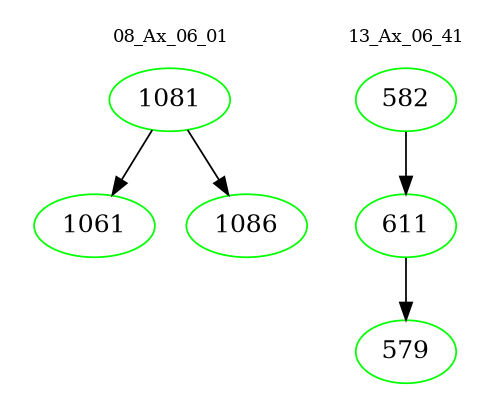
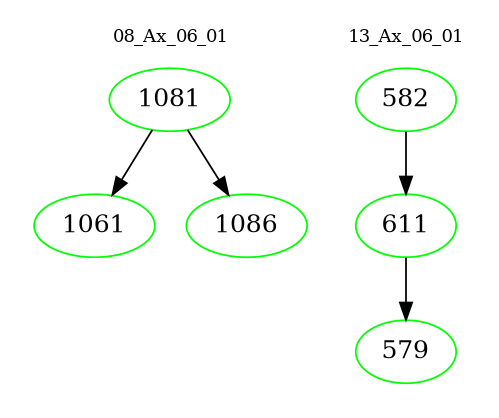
cluster "13_Ax_06_41": label "13_Ax_06_41" -> "13_Ax_06_01"
